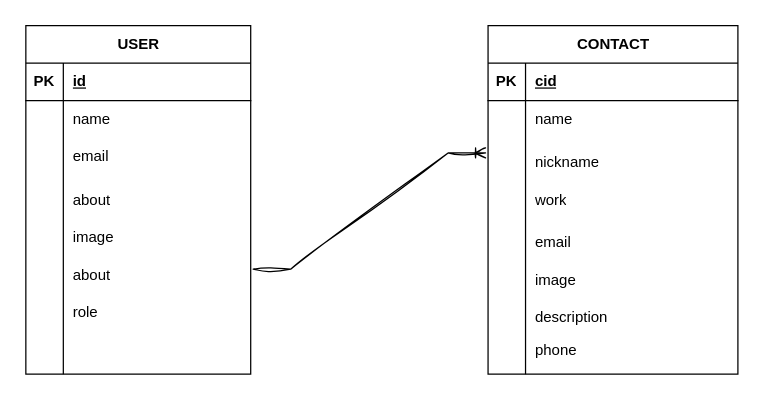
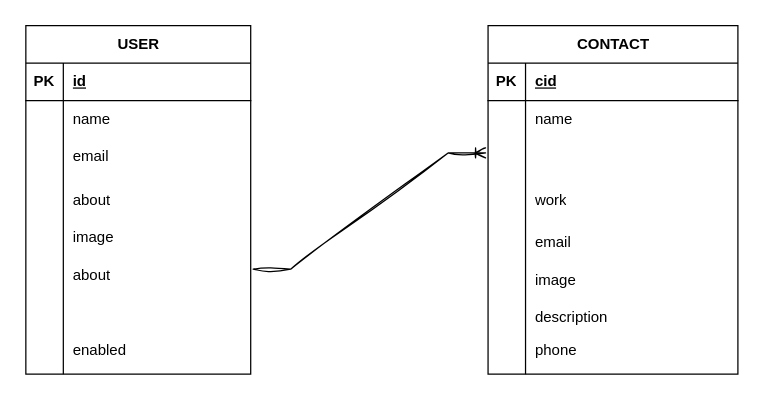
node "nickname": removed
node "role": removed
node "enabled": added
